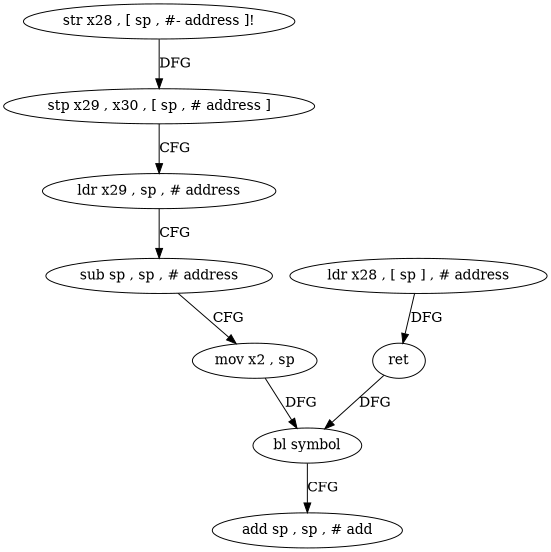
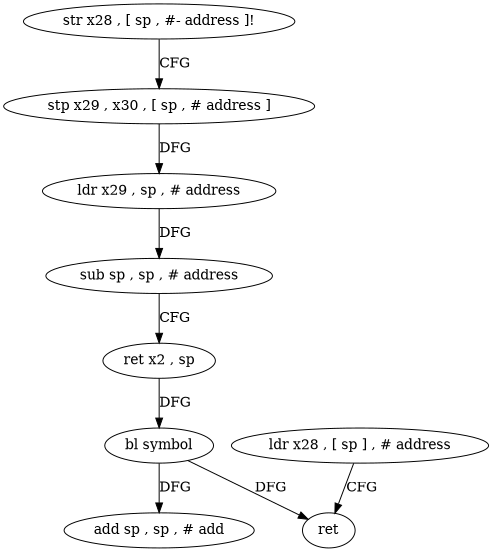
edge "str x28 , [ sp , #- address ]!" -> "stp x29 , x30 , [ sp , # address ]": label "DFG" -> "CFG"
edge "stp x29 , x30 , [ sp , # address ]" -> "ldr x29 , sp , # address": label "CFG" -> "DFG"
edge "ldr x29 , sp , # address" -> "sub sp , sp , # address": label "CFG" -> "DFG"
edge "ldr x28 , [ sp ] , # address" -> "ret": label "DFG" -> "CFG"
node "mov x2 , sp": label "mov x2 , sp" -> "ret x2 , sp"
edge "ret" -> "bl symbol": reversed
edge "bl symbol" -> "add sp , sp , # add": label "CFG" -> "DFG"
